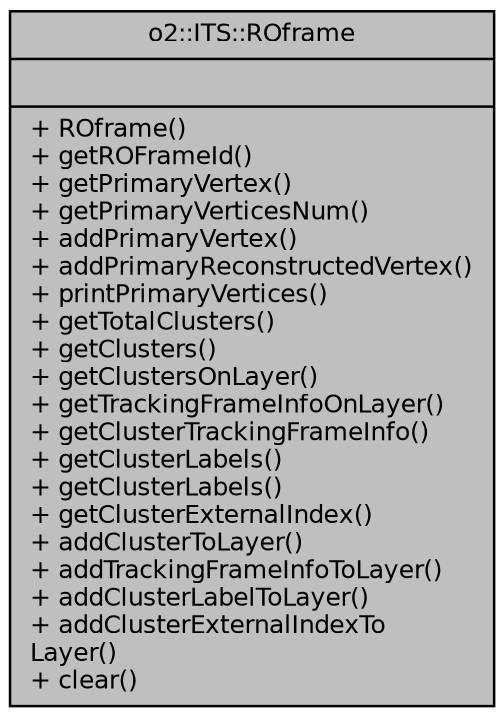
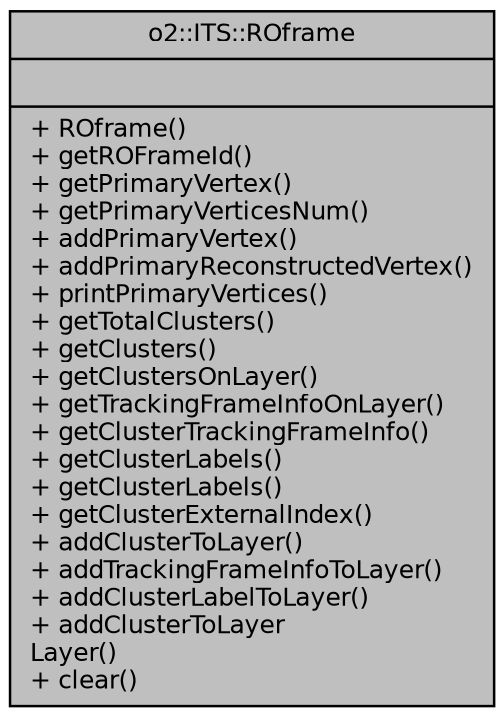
node "o2::ITS::ROframe": text "+ addClusterExternalIndexTo" -> "+ addClusterToLayer"
